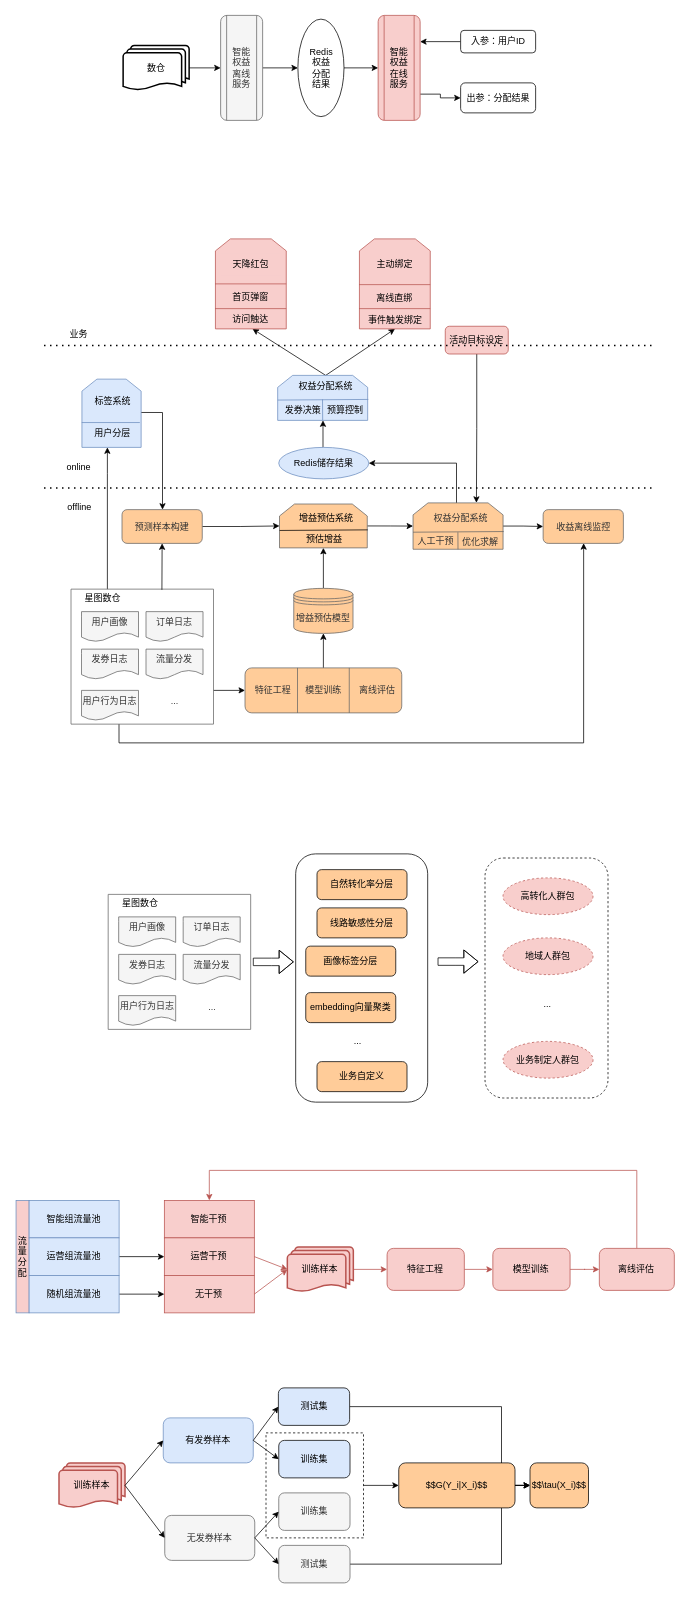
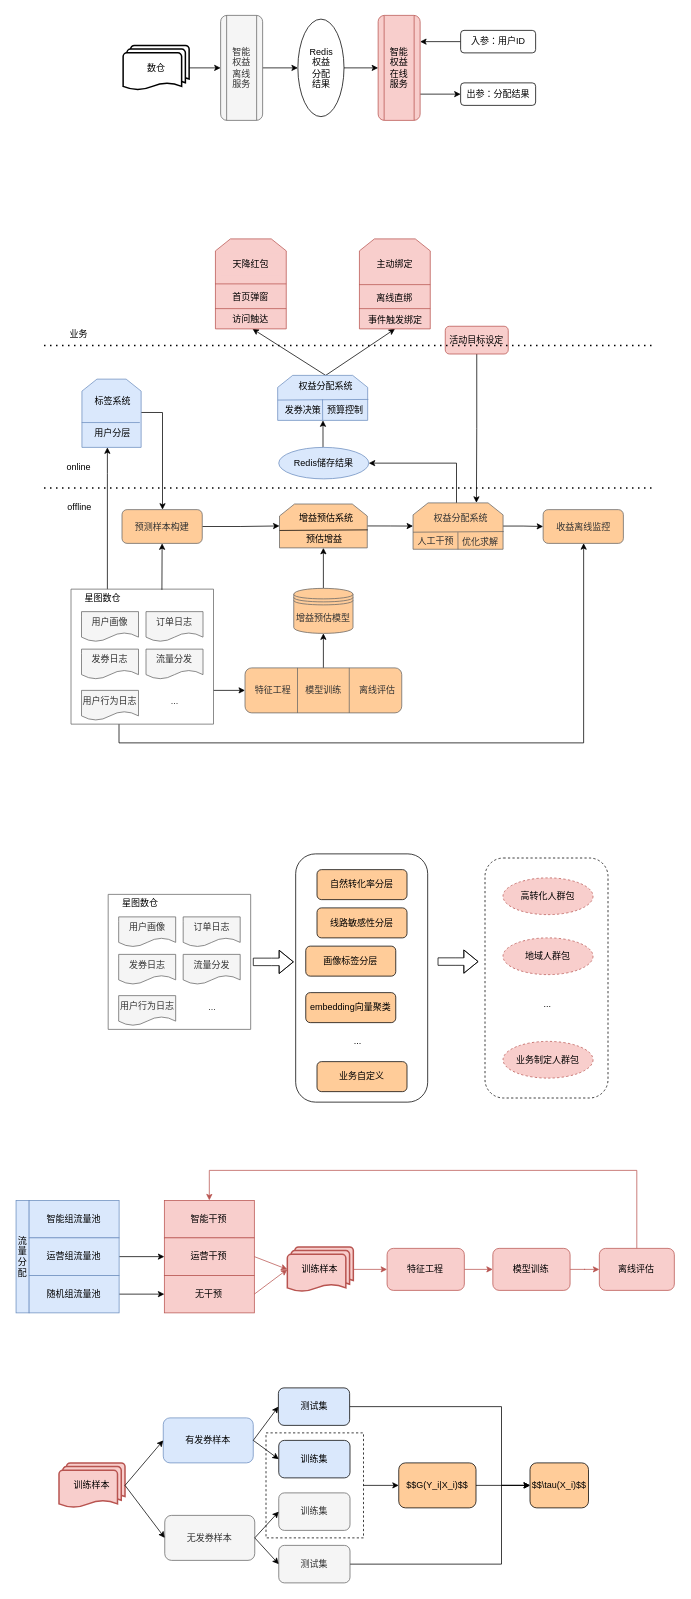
node "出参：分配结果": size 75x30 -> 75x23
node "流量分配": fillcolor #f8cecc -> #dae8fc
node "$$G(Y_i|X_i)$$": size 116x45 -> 77x45
